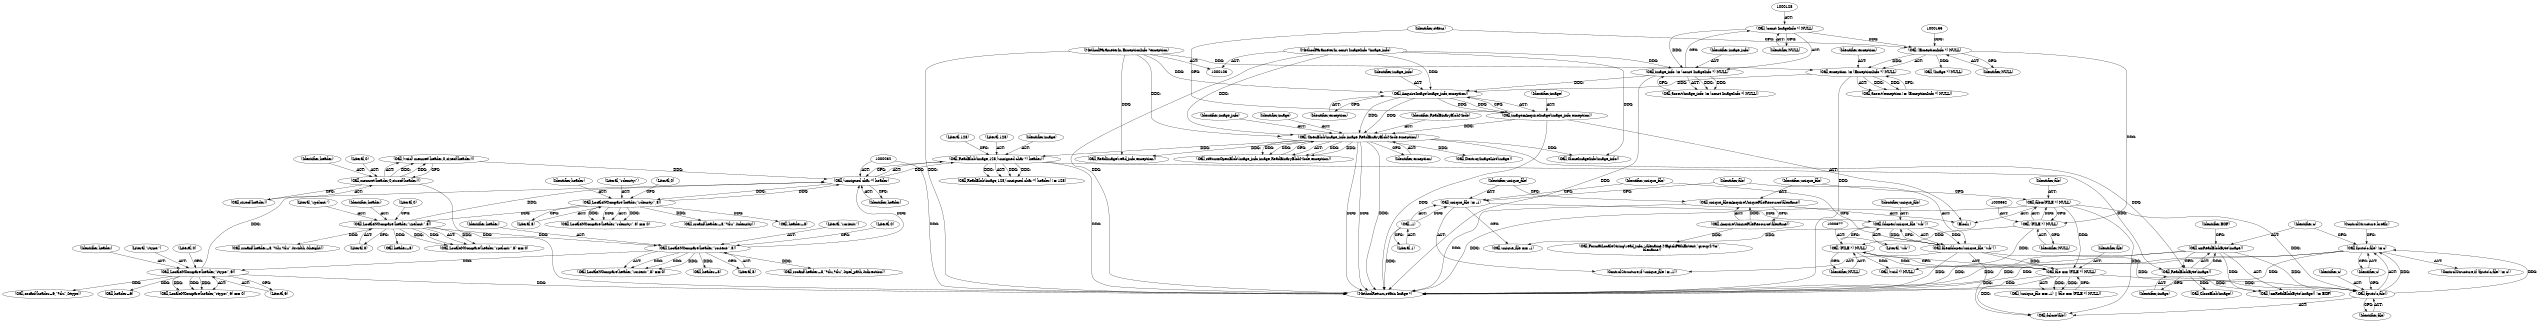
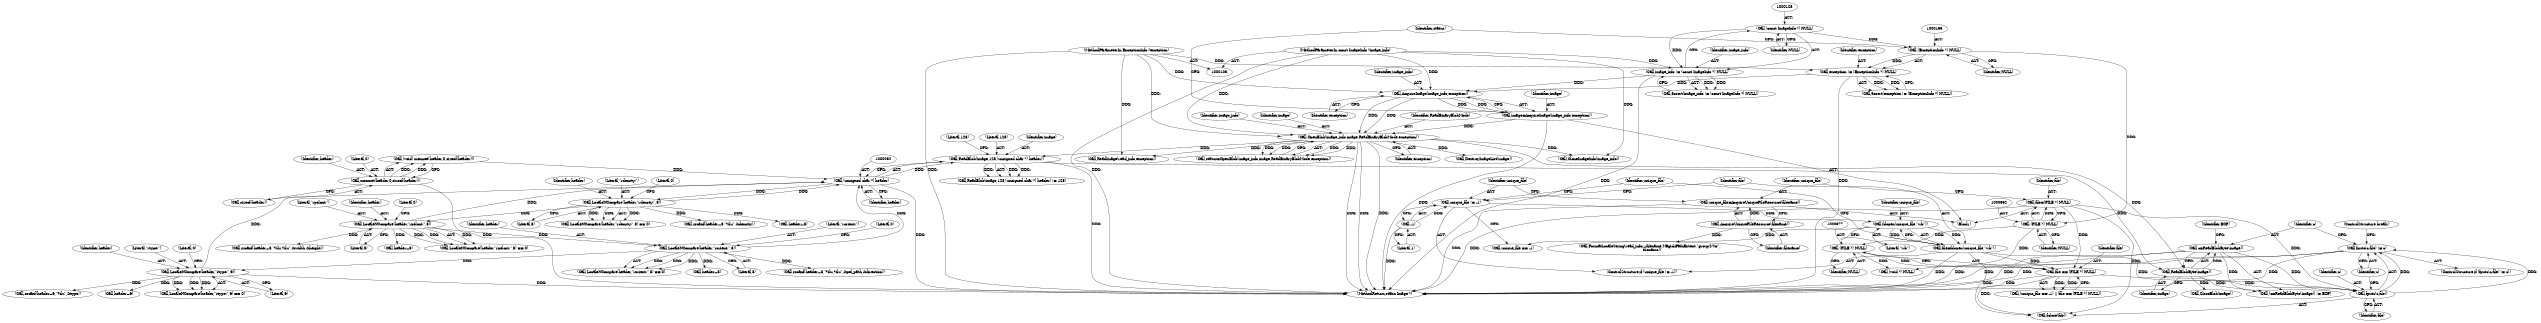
edge "1000155" -> "(Call,(ExceptionInfo *) NULL)": label "DDG: " -> "AST: "
node "(Call,(Image *) NULL)": removed
edge "(Call,unique_file != -1)" -> "(Call,-1)": added, label "CFG:"
node "(Identifier,filename)": added
edge "1000232" -> "(MethodReturn,static Image *)": now "(Call,(unsigned char *) header)" -> "(MethodReturn,static Image *)"
